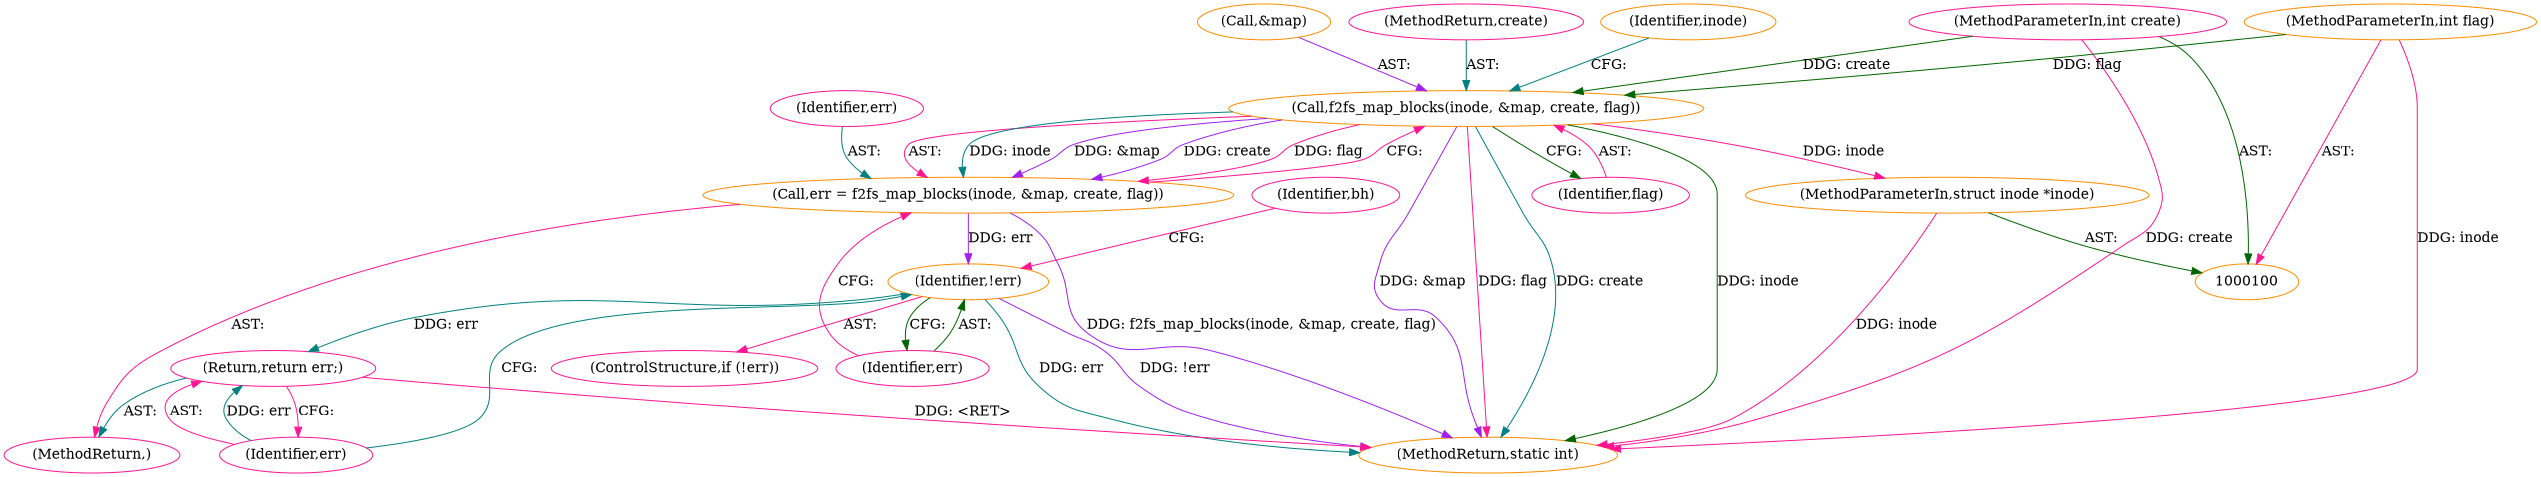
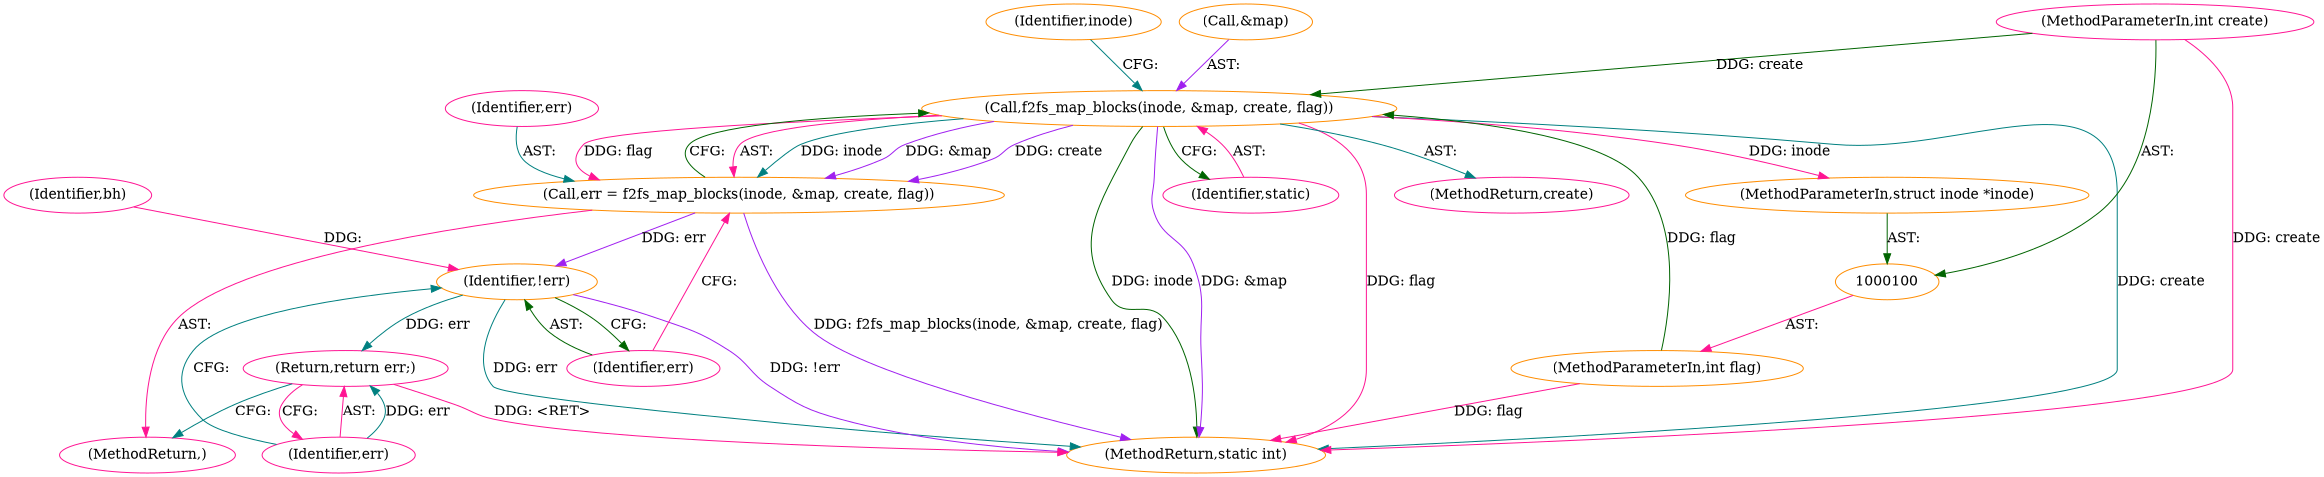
edge "(MethodReturn,create)" -> "(Call,f2fs_map_blocks(inode, &map, create, flag))": reversed
edge "(MethodParameterIn,int flag)" -> "1000100": reversed
edge "(Call,err = f2fs_map_blocks(inode, &map, create, flag))" -> "(Call,f2fs_map_blocks(inode, &map, create, flag))": color deeppink -> darkgreen
node "(Identifier,flag)": label "(Identifier,flag)" -> "(Identifier,static)"
edge "(Identifier,bh)" -> "(Identifier,!err)": label "CFG: " -> "DDG: "
edge "(MethodParameterIn,int flag)" -> "(MethodReturn,static int)": label "DDG: inode" -> "DDG: flag"
node "(ControlStructure,if (!err))": removed
edge "(MethodParameterIn,struct inode *inode)" -> "(MethodReturn,static int)": removed, label "DDG: inode"
edge "(Return,return err;)" -> "(MethodReturn,)": label "AST: " -> "CFG: "
